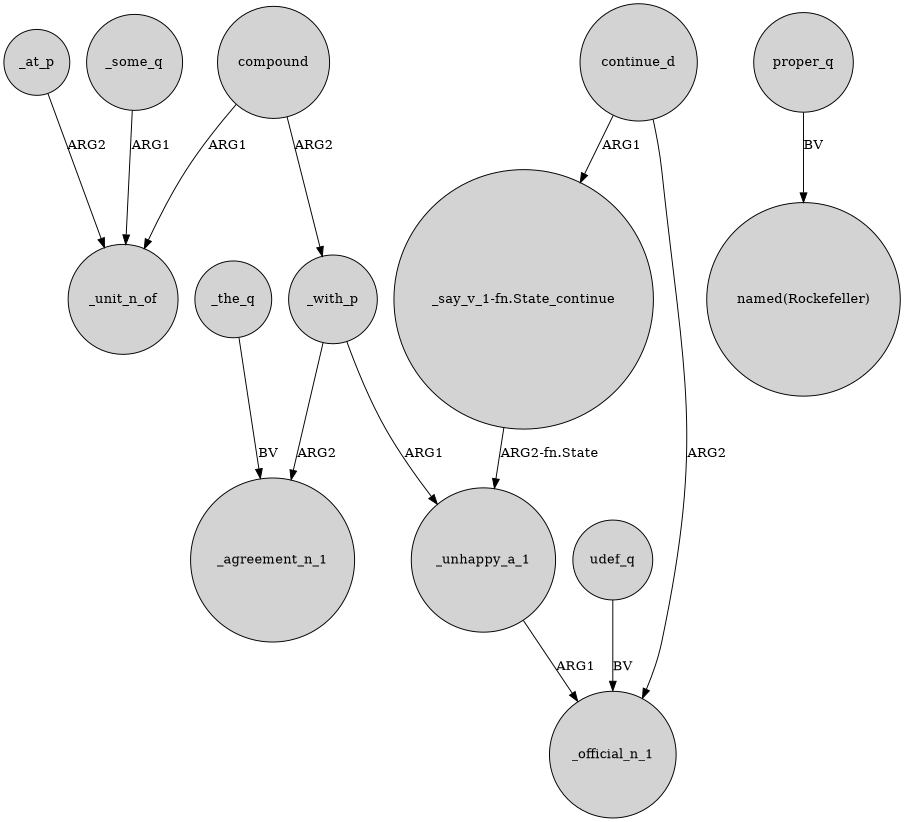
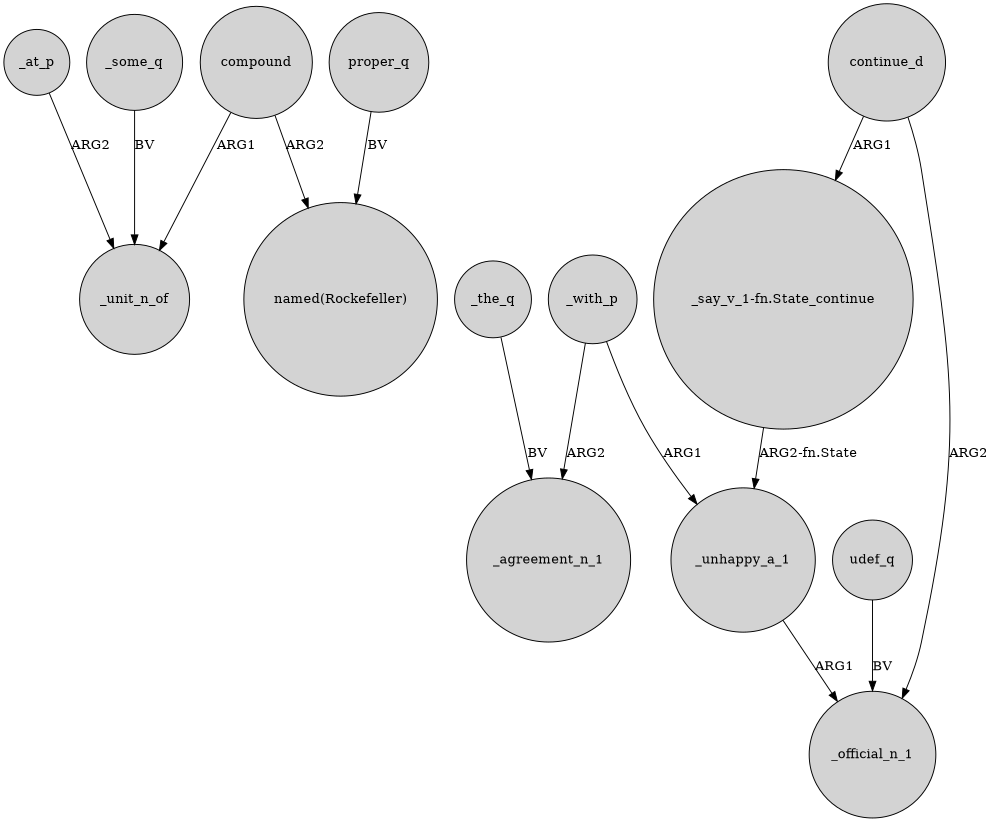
edge "_some_q" -> "_unit_n_of": label "ARG1" -> "BV"
edge "compound" -> "_with_p": now "compound" -> "named(Rockefeller)"
